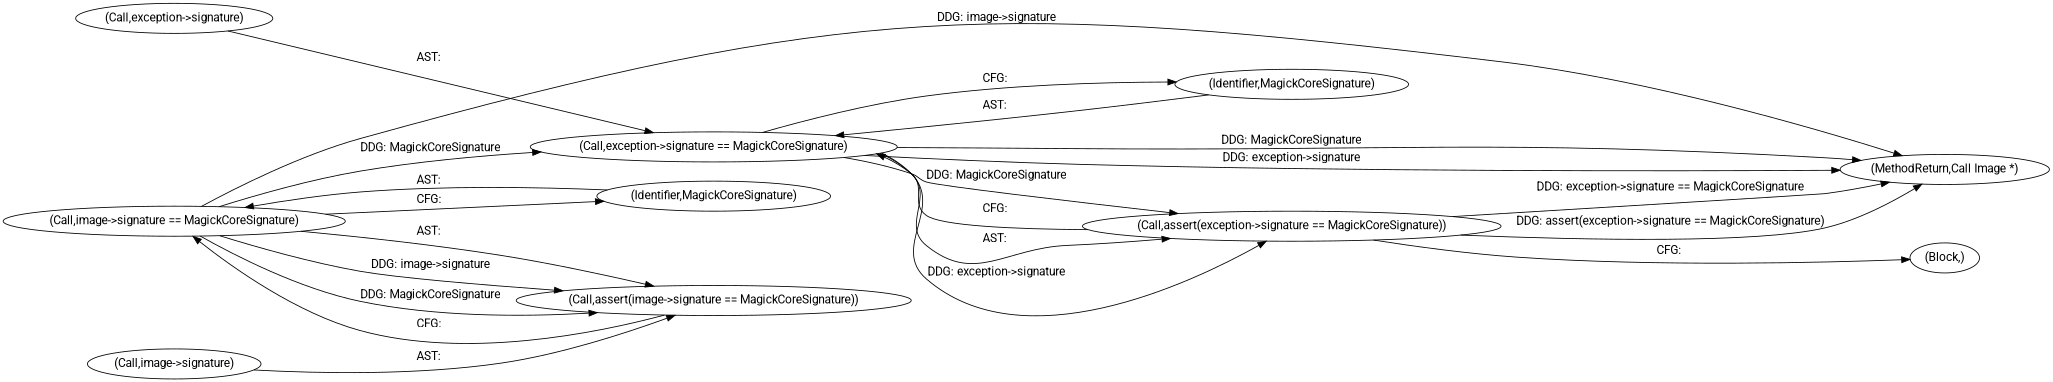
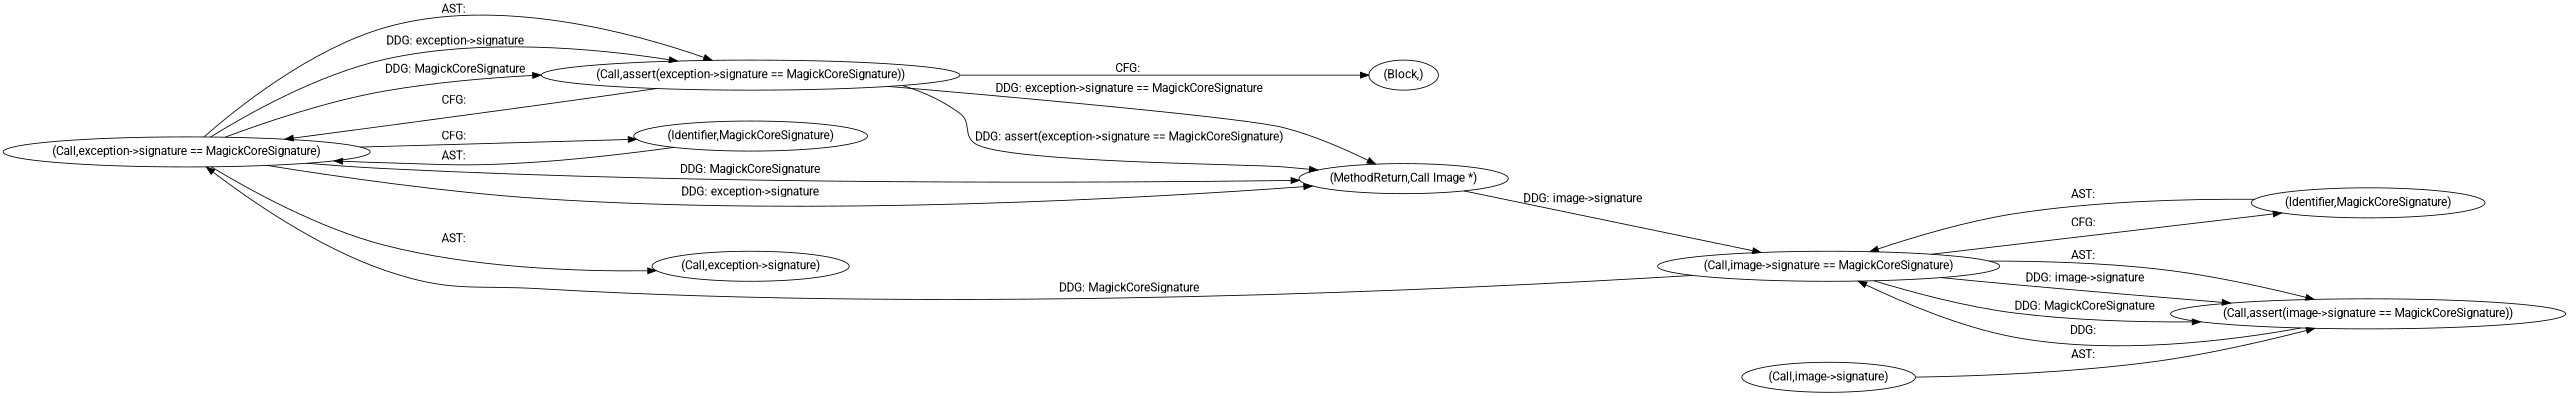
edge "(Call,image->signature == MagickCoreSignature)" -> "(MethodReturn,Call Image *)": reversed
edge "(Call,exception->signature)" -> "(Call,exception->signature == MagickCoreSignature)": reversed
edge "(Call,assert(image->signature == MagickCoreSignature))" -> "(Call,image->signature == MagickCoreSignature)": label "CFG: " -> "DDG: "
